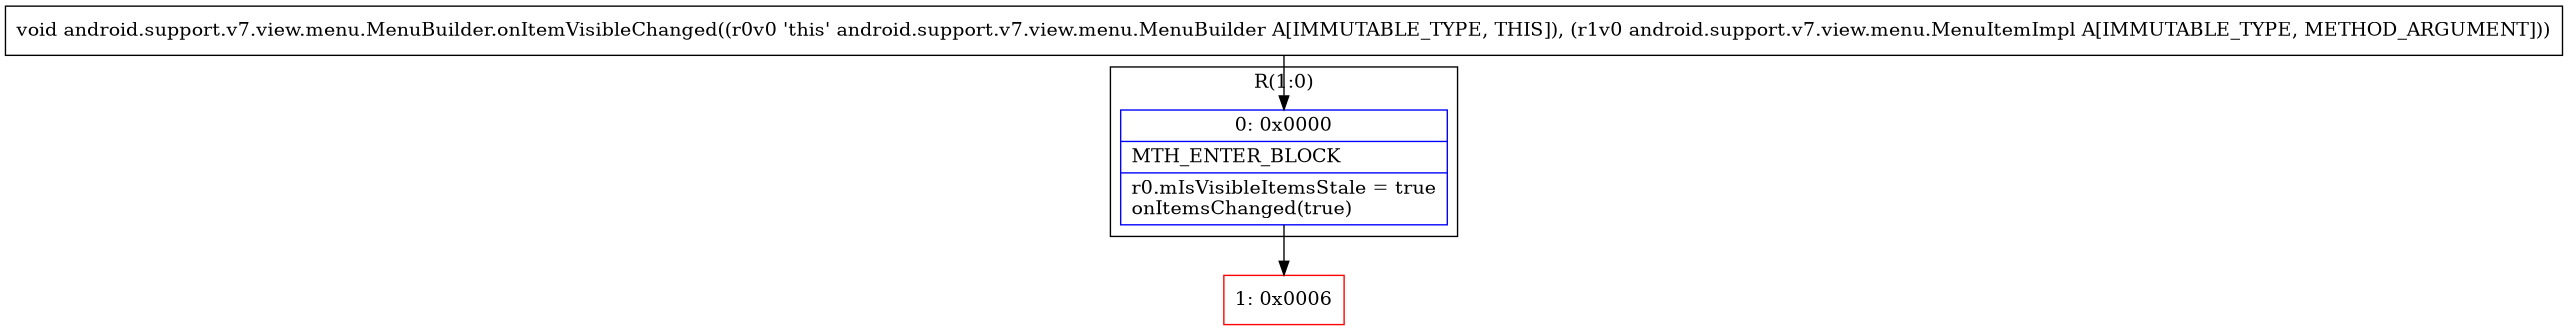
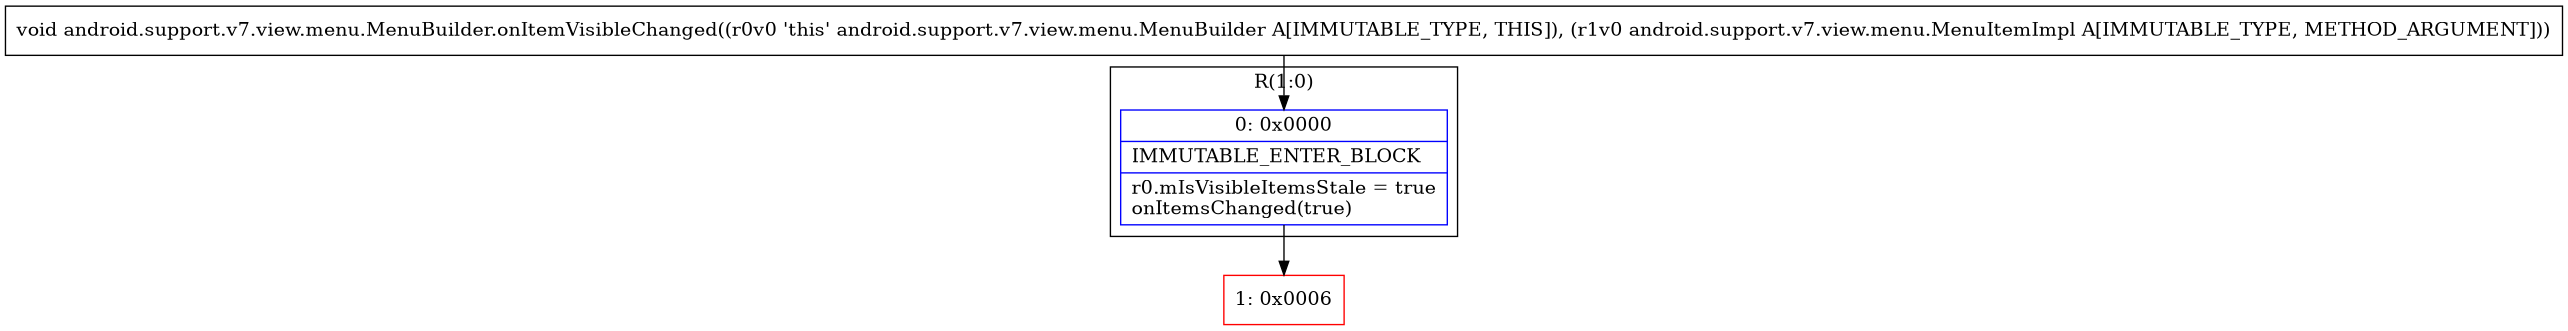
node "0: 0x0000": text "MTH_ENTER_BLOCK" -> "IMMUTABLE_ENTER_BLOCK"
